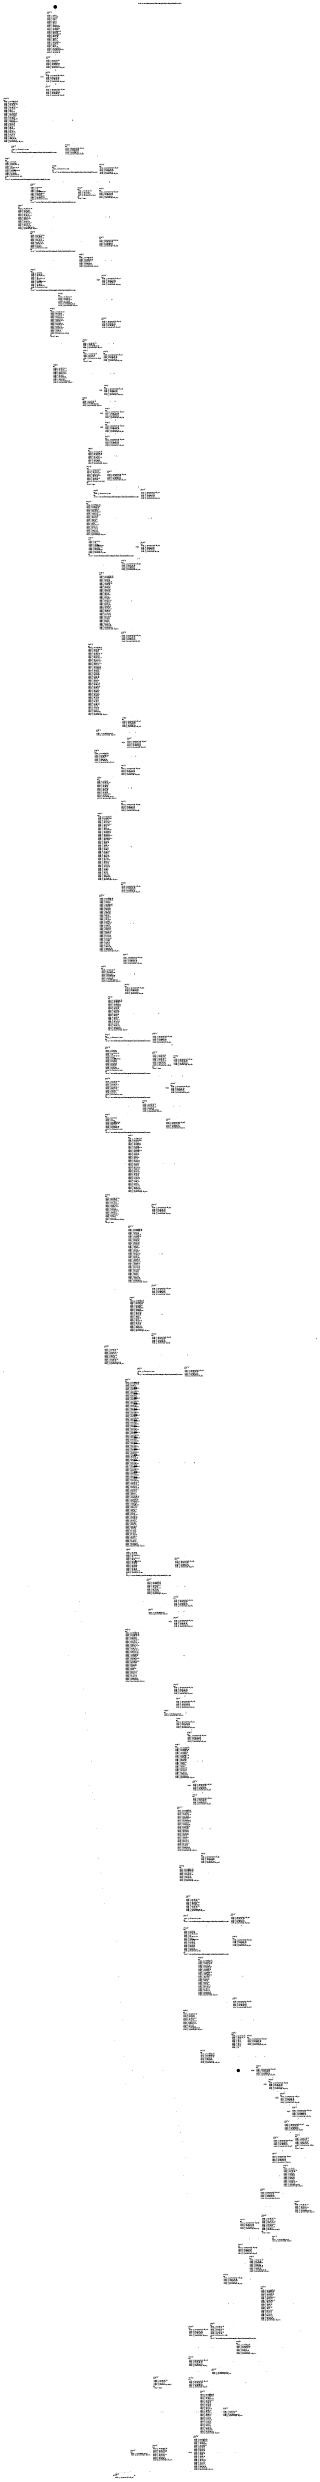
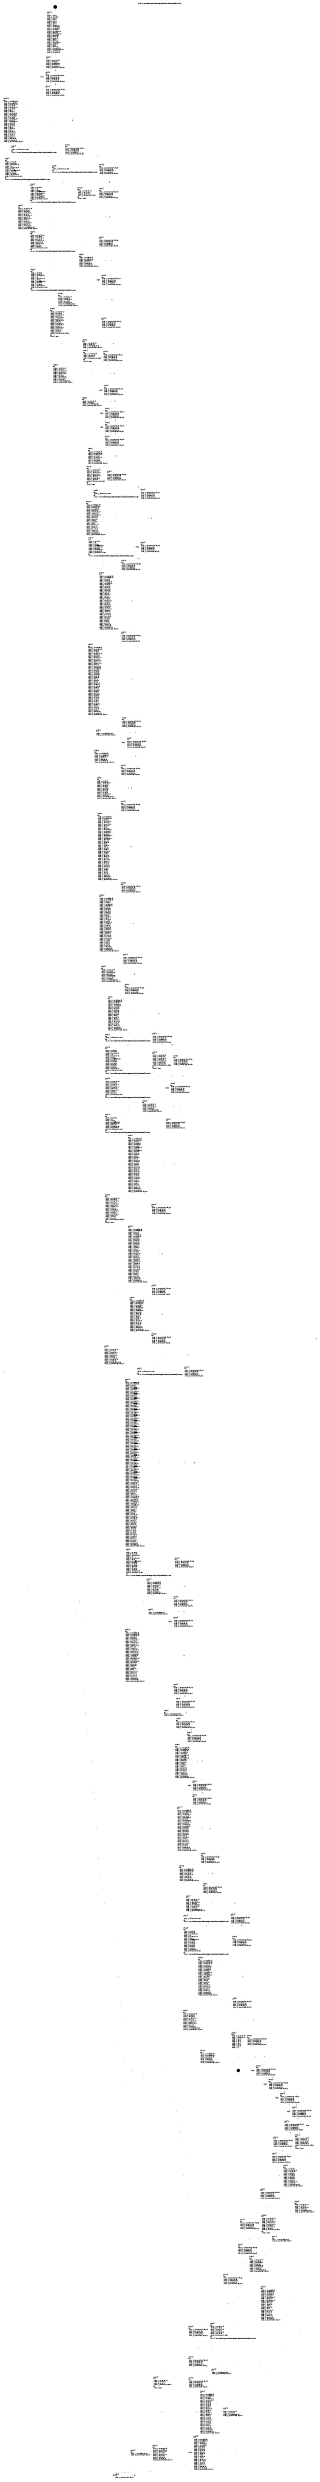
node "0x401fa8 [28]": added
node "0x402e0a [30]": removed
